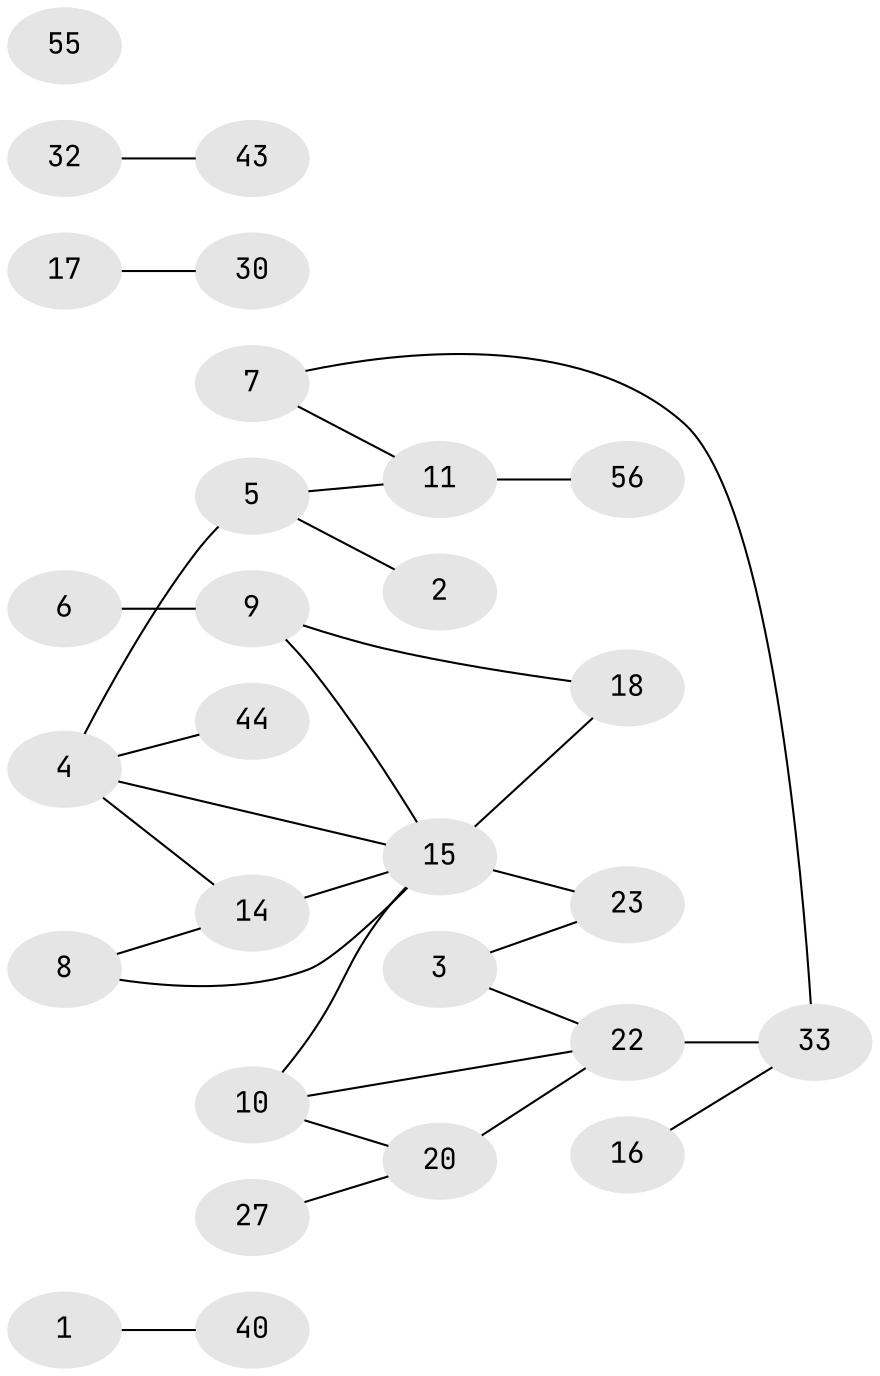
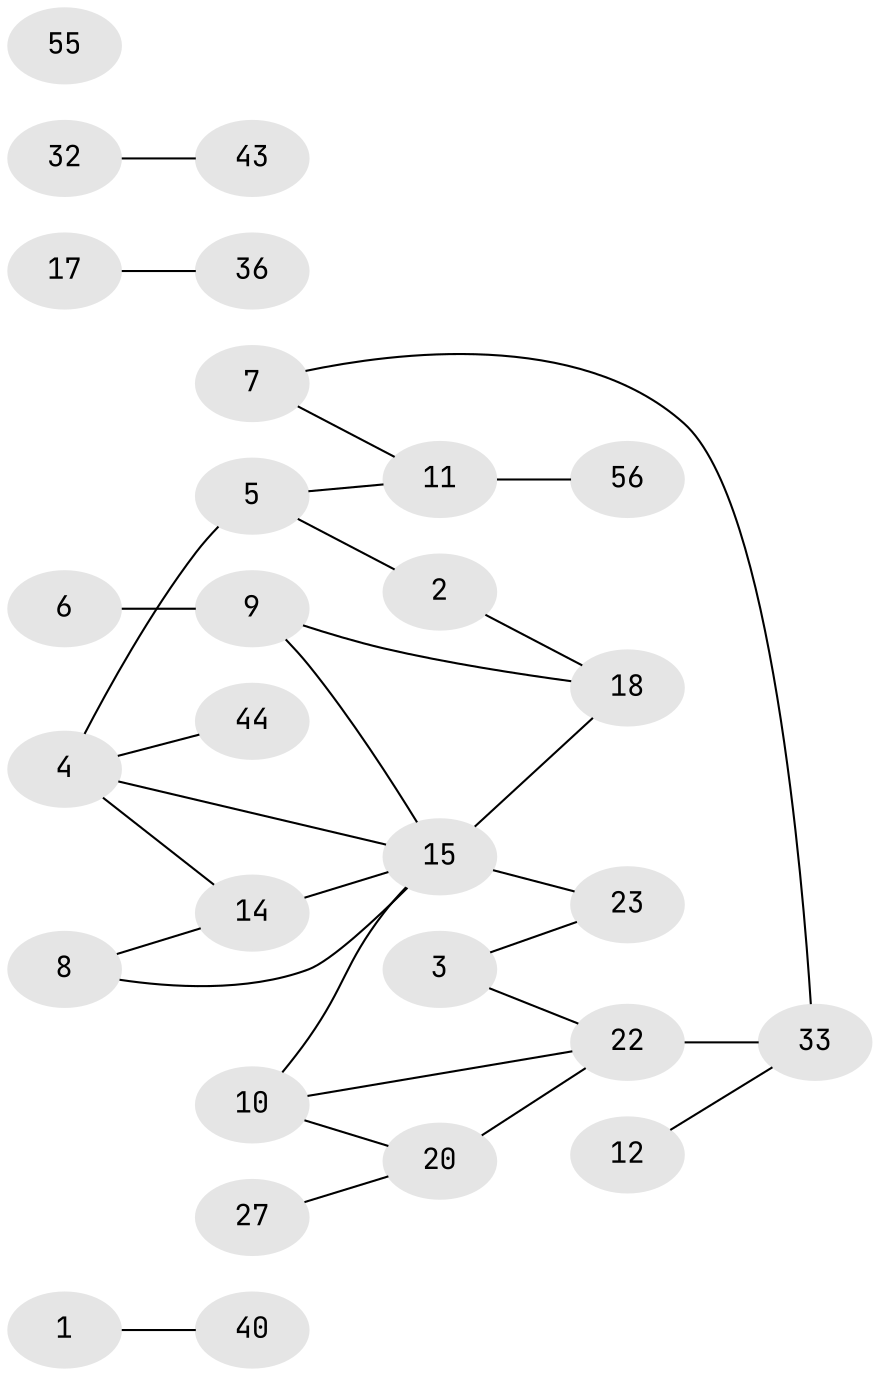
node "30": label "30" -> "36"
edge "2" -- "18": added
node "16": label "16" -> "12"
